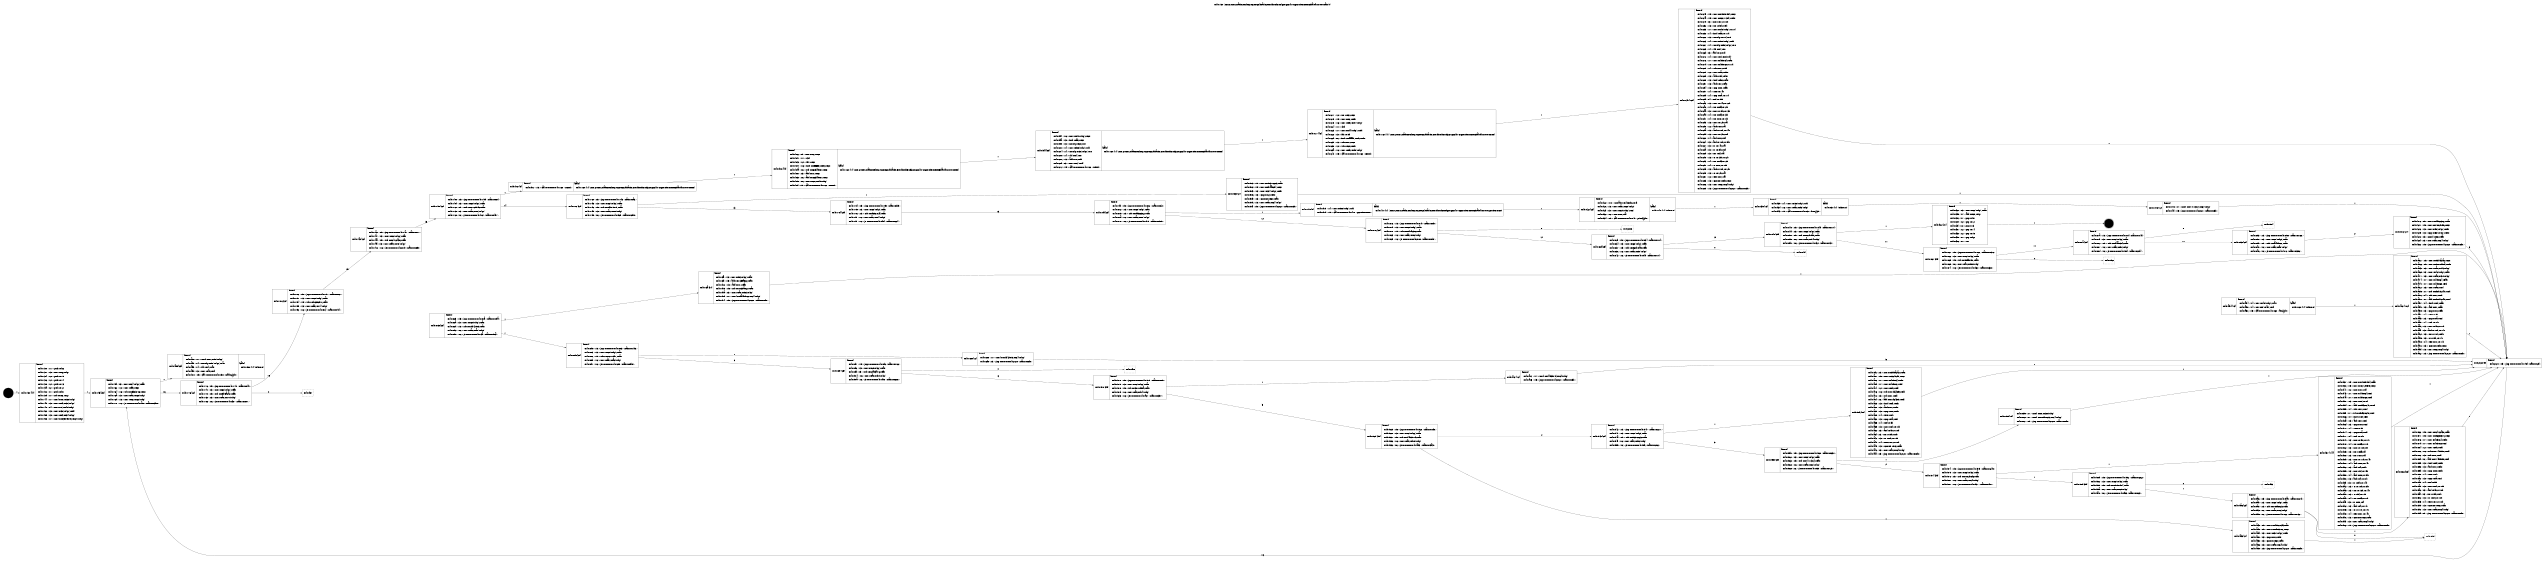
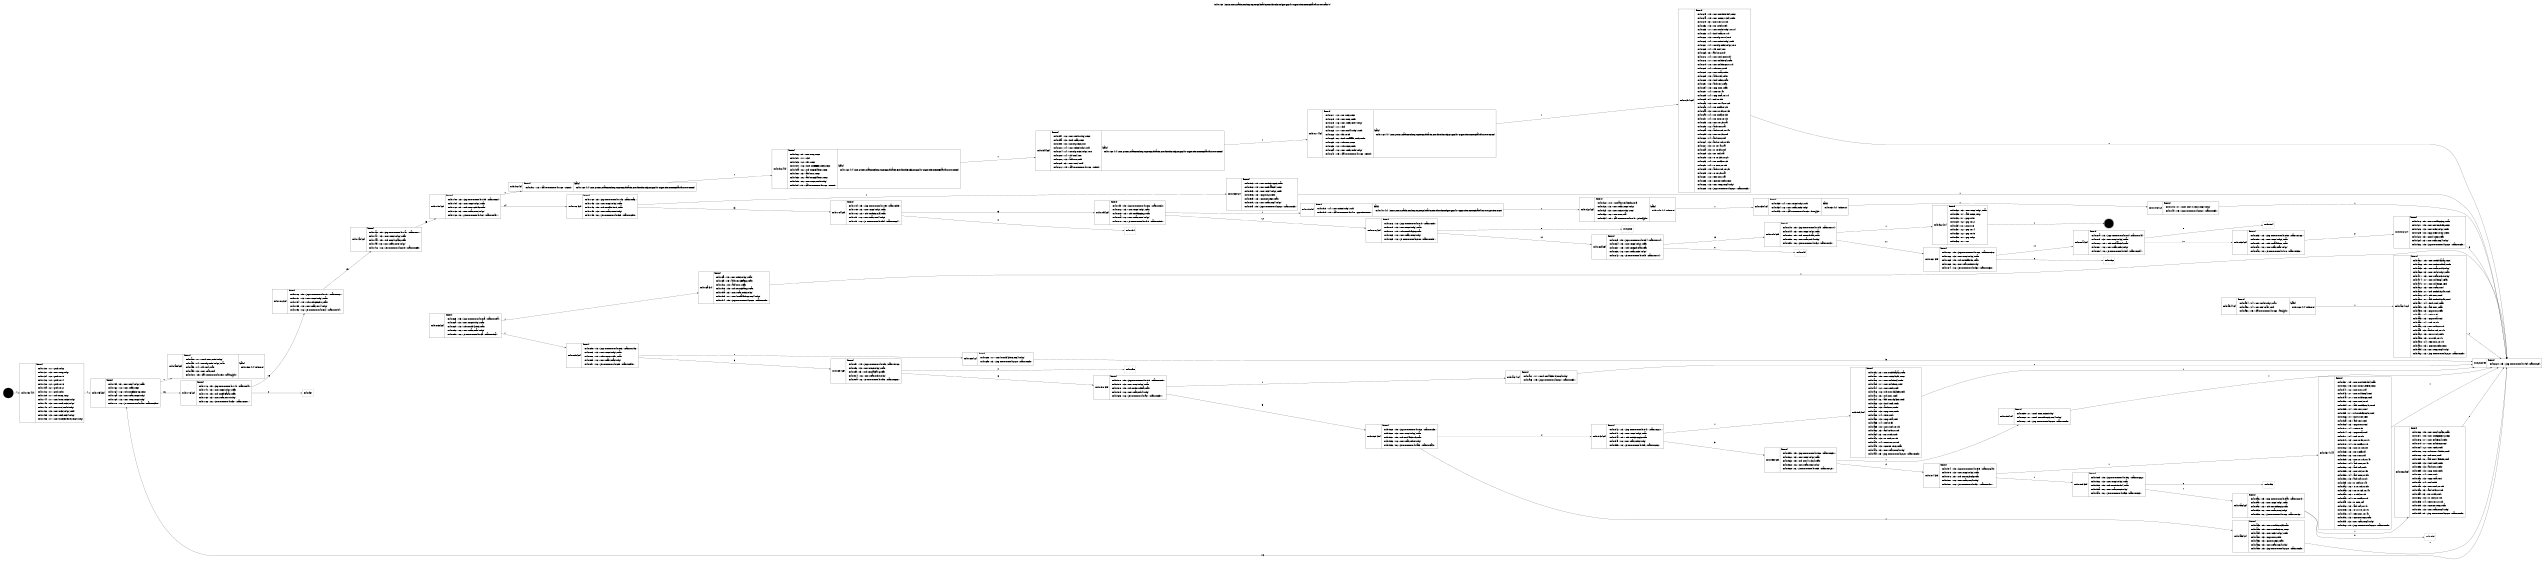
node "0x401d54": added
edge "0x401ad3 [27]" -> "0x4019bf": now "0x401ad3 [27]" -> "0x402020 [5]"
